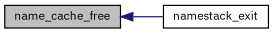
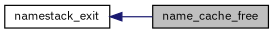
edge "namestack_exit" -> "name_cache_free": reversed
